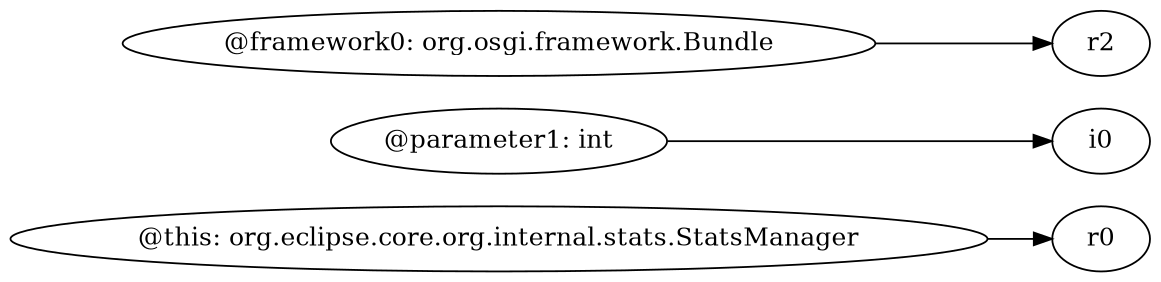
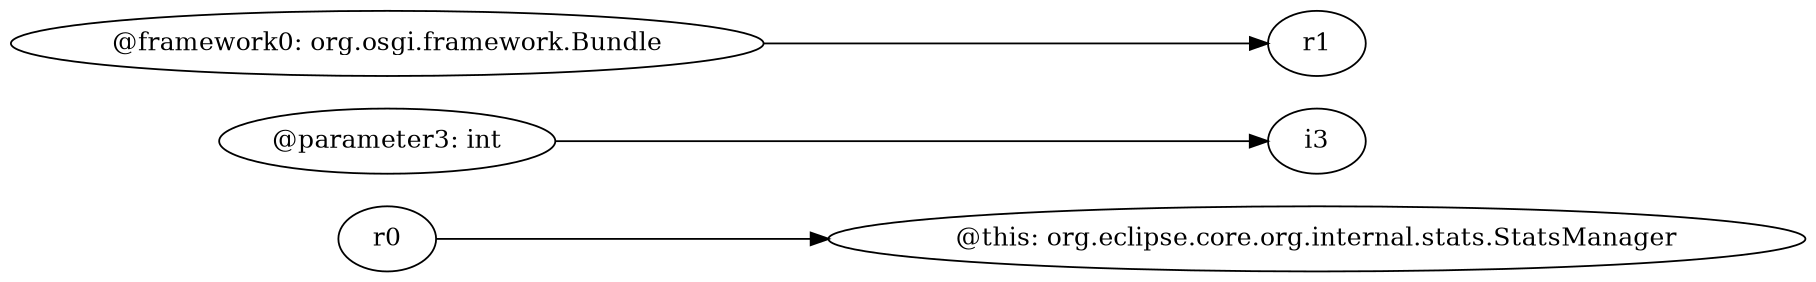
node "r2": label "r2" -> "r1"
node "@parameter1: int": label "@parameter1: int" -> "@parameter3: int"
node "i0": label "i0" -> "i3"
edge "@this: org.eclipse.core.org.internal.stats.StatsManager" -> "r0": reversed
